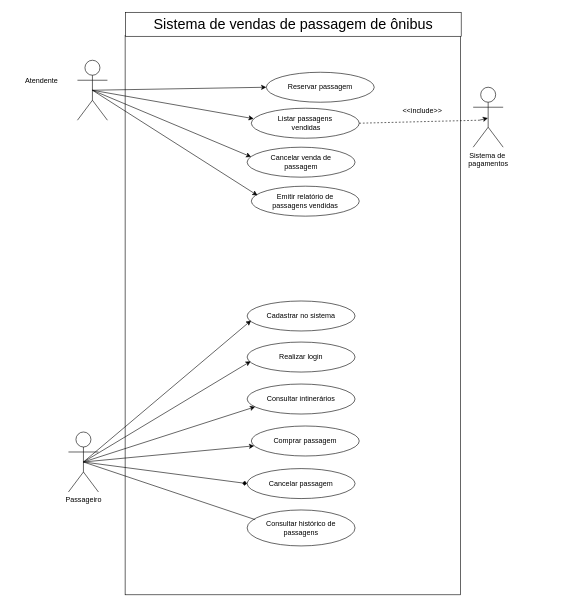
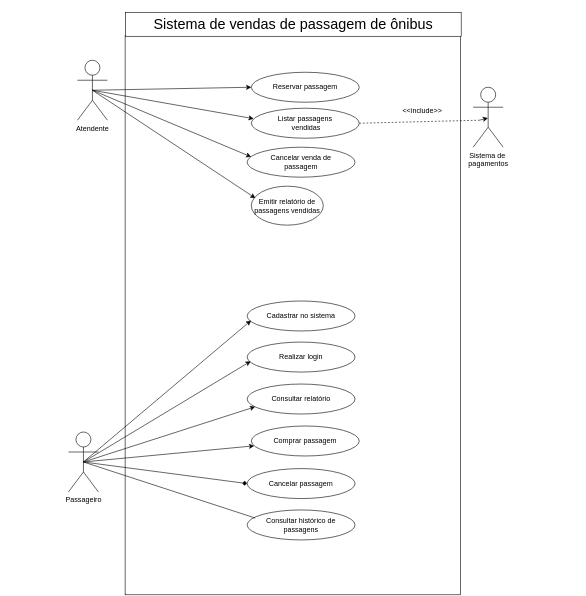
node "Atendente": moved (41, 81) -> (92, 129)
node "Reservar passagem": moved (320, 87) -> (305, 87)
node "Emitir relatório de passagens vendidas": size 108x30 -> 72x39
node "Consultar intinerários": label "Consultar intinerários" -> "Consultar relatório"
node "Consultar histórico de passagens": size 108x36 -> 108x30
